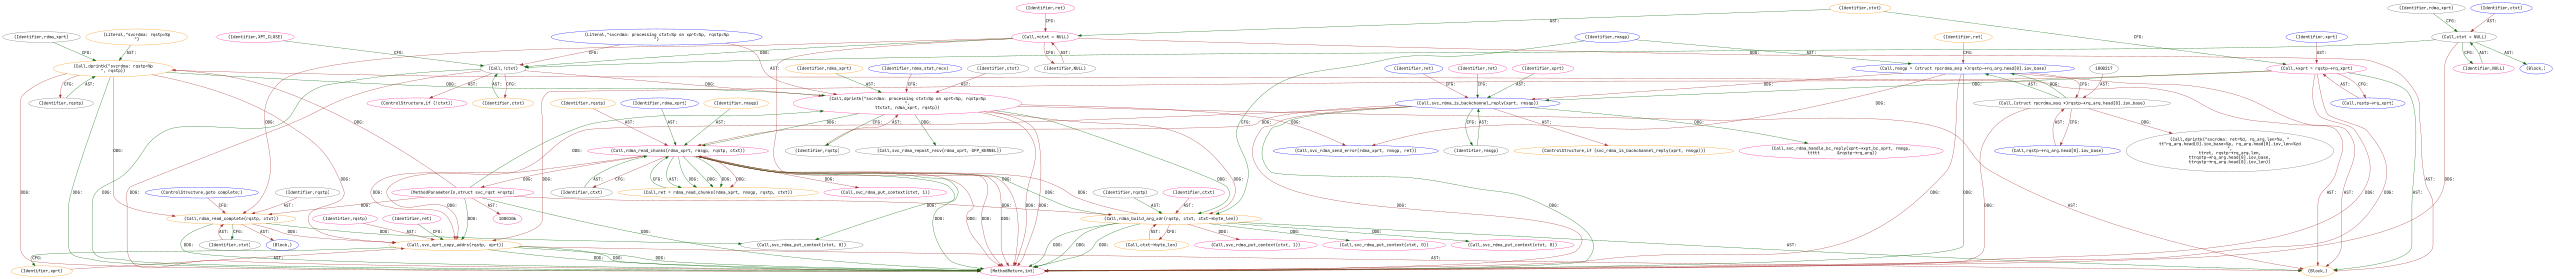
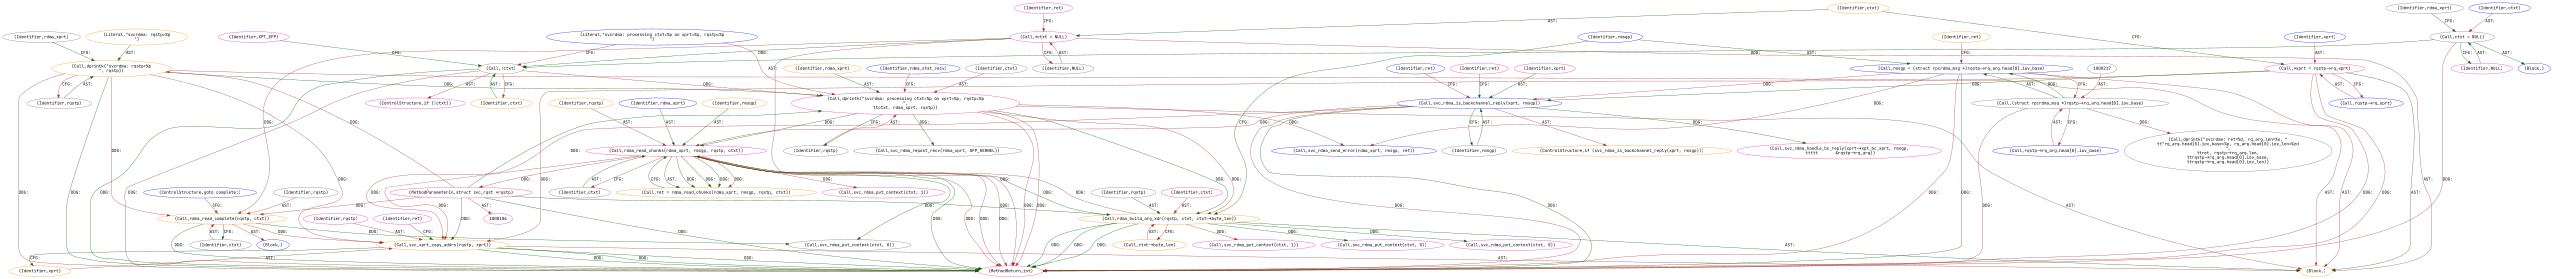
node "(Identifier,XPT_CLOSE)": label "(Identifier,XPT_CLOSE)" -> "(Identifier,XPT_GFP)"
edge "(MethodParameterIn,struct svc_rqst *rqstp)" -> "(Call,rdma_build_arg_xdr(rqstp, ctxt, ctxt->byte_len))": color brown -> darkgreen
